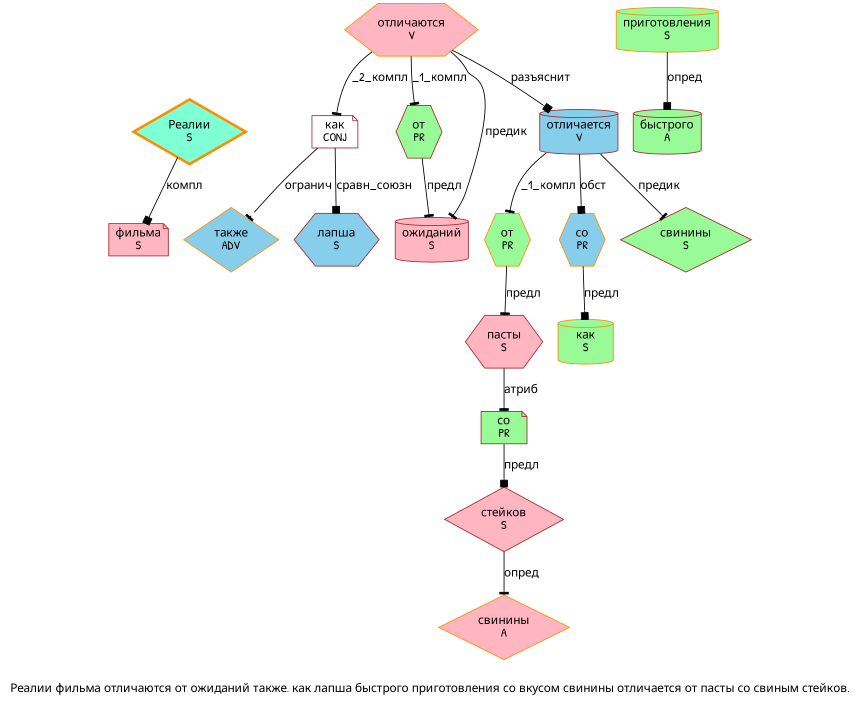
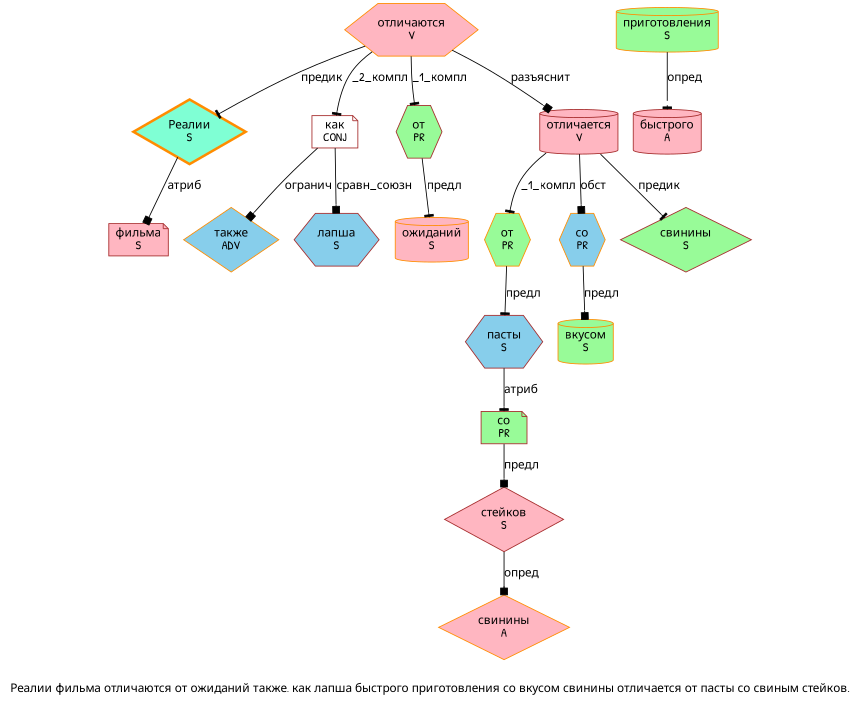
edge "приготовления S" -> "быстрого A": arrowhead box -> tee
edge "отличаются V" -> "ожиданий S": now "отличаются V" -> "Реалии S"
node "отличается V": fillcolor skyblue -> lightpink
node "быстрого A": fillcolor palegreen -> lightpink
edge "как CONJ" -> "также ADV": arrowhead tee -> box
edge "Реалии S" -> "фильма S": label "компл" -> "атриб"
node "ожиданий S": color brown -> darkorange
node "пасты S": fillcolor lightpink -> skyblue
node "как S": label "как S" -> "вкусом S"
edge "стейков S" -> "свинины A": arrowhead tee -> box
